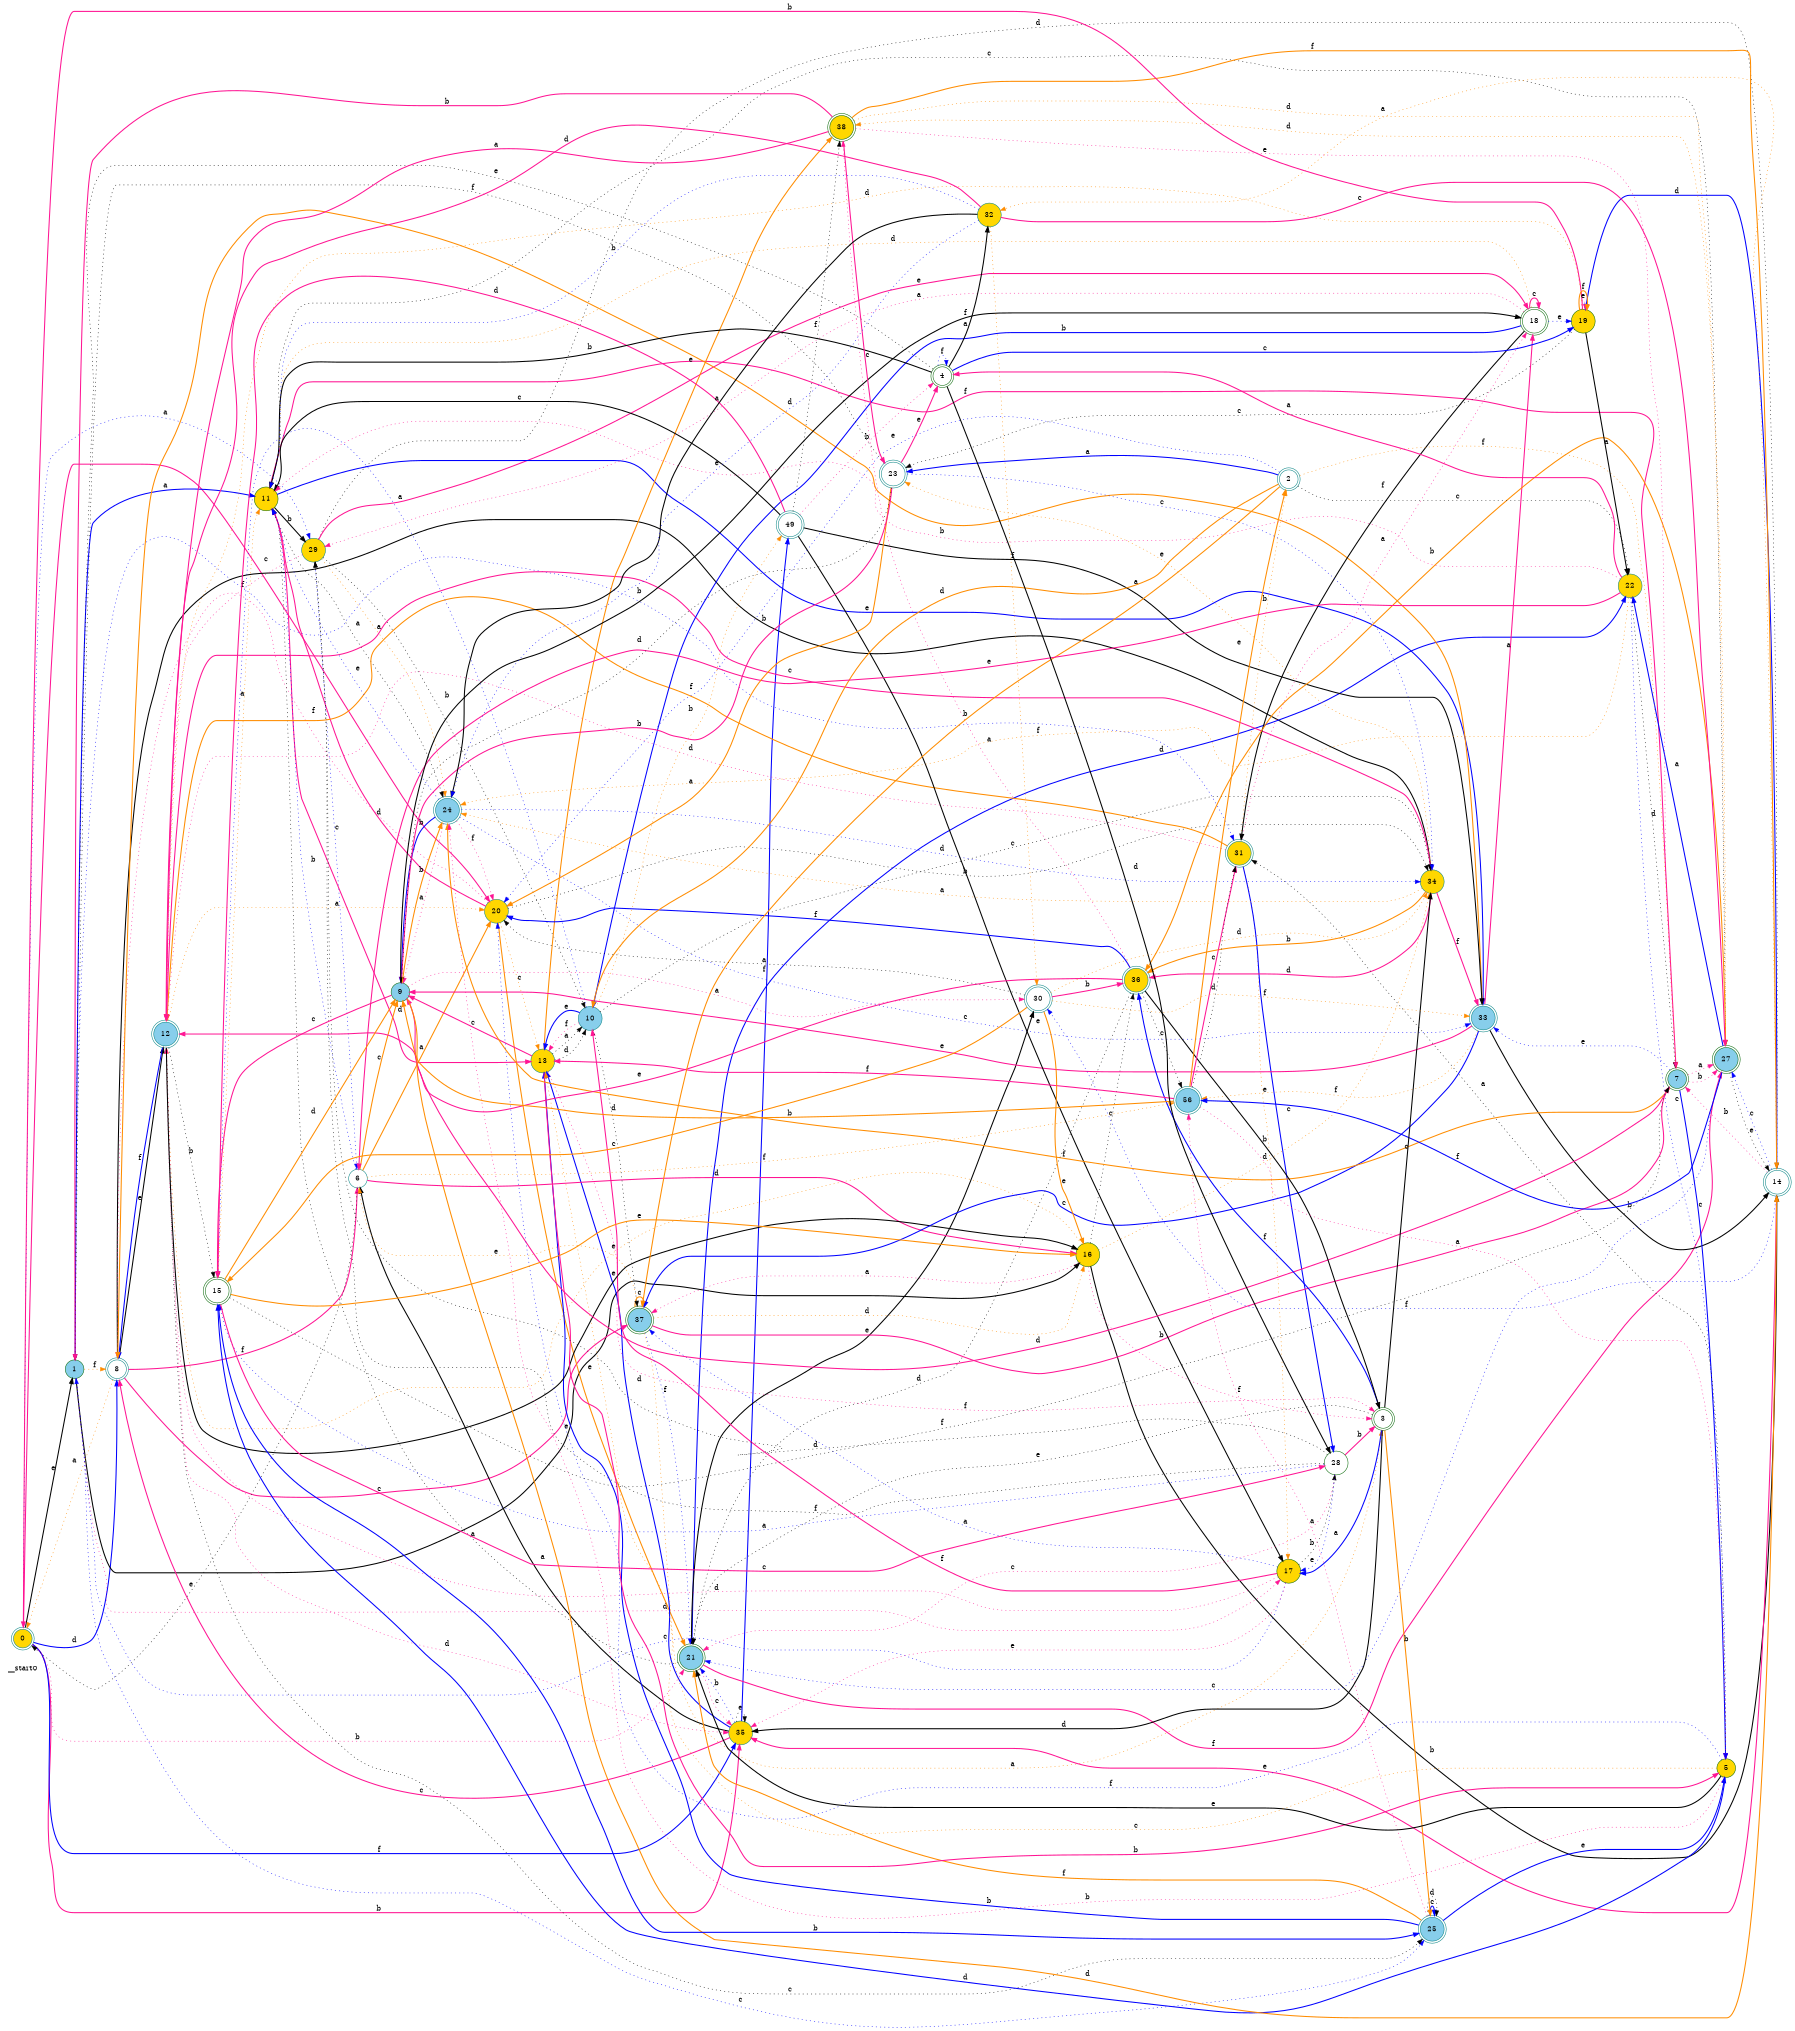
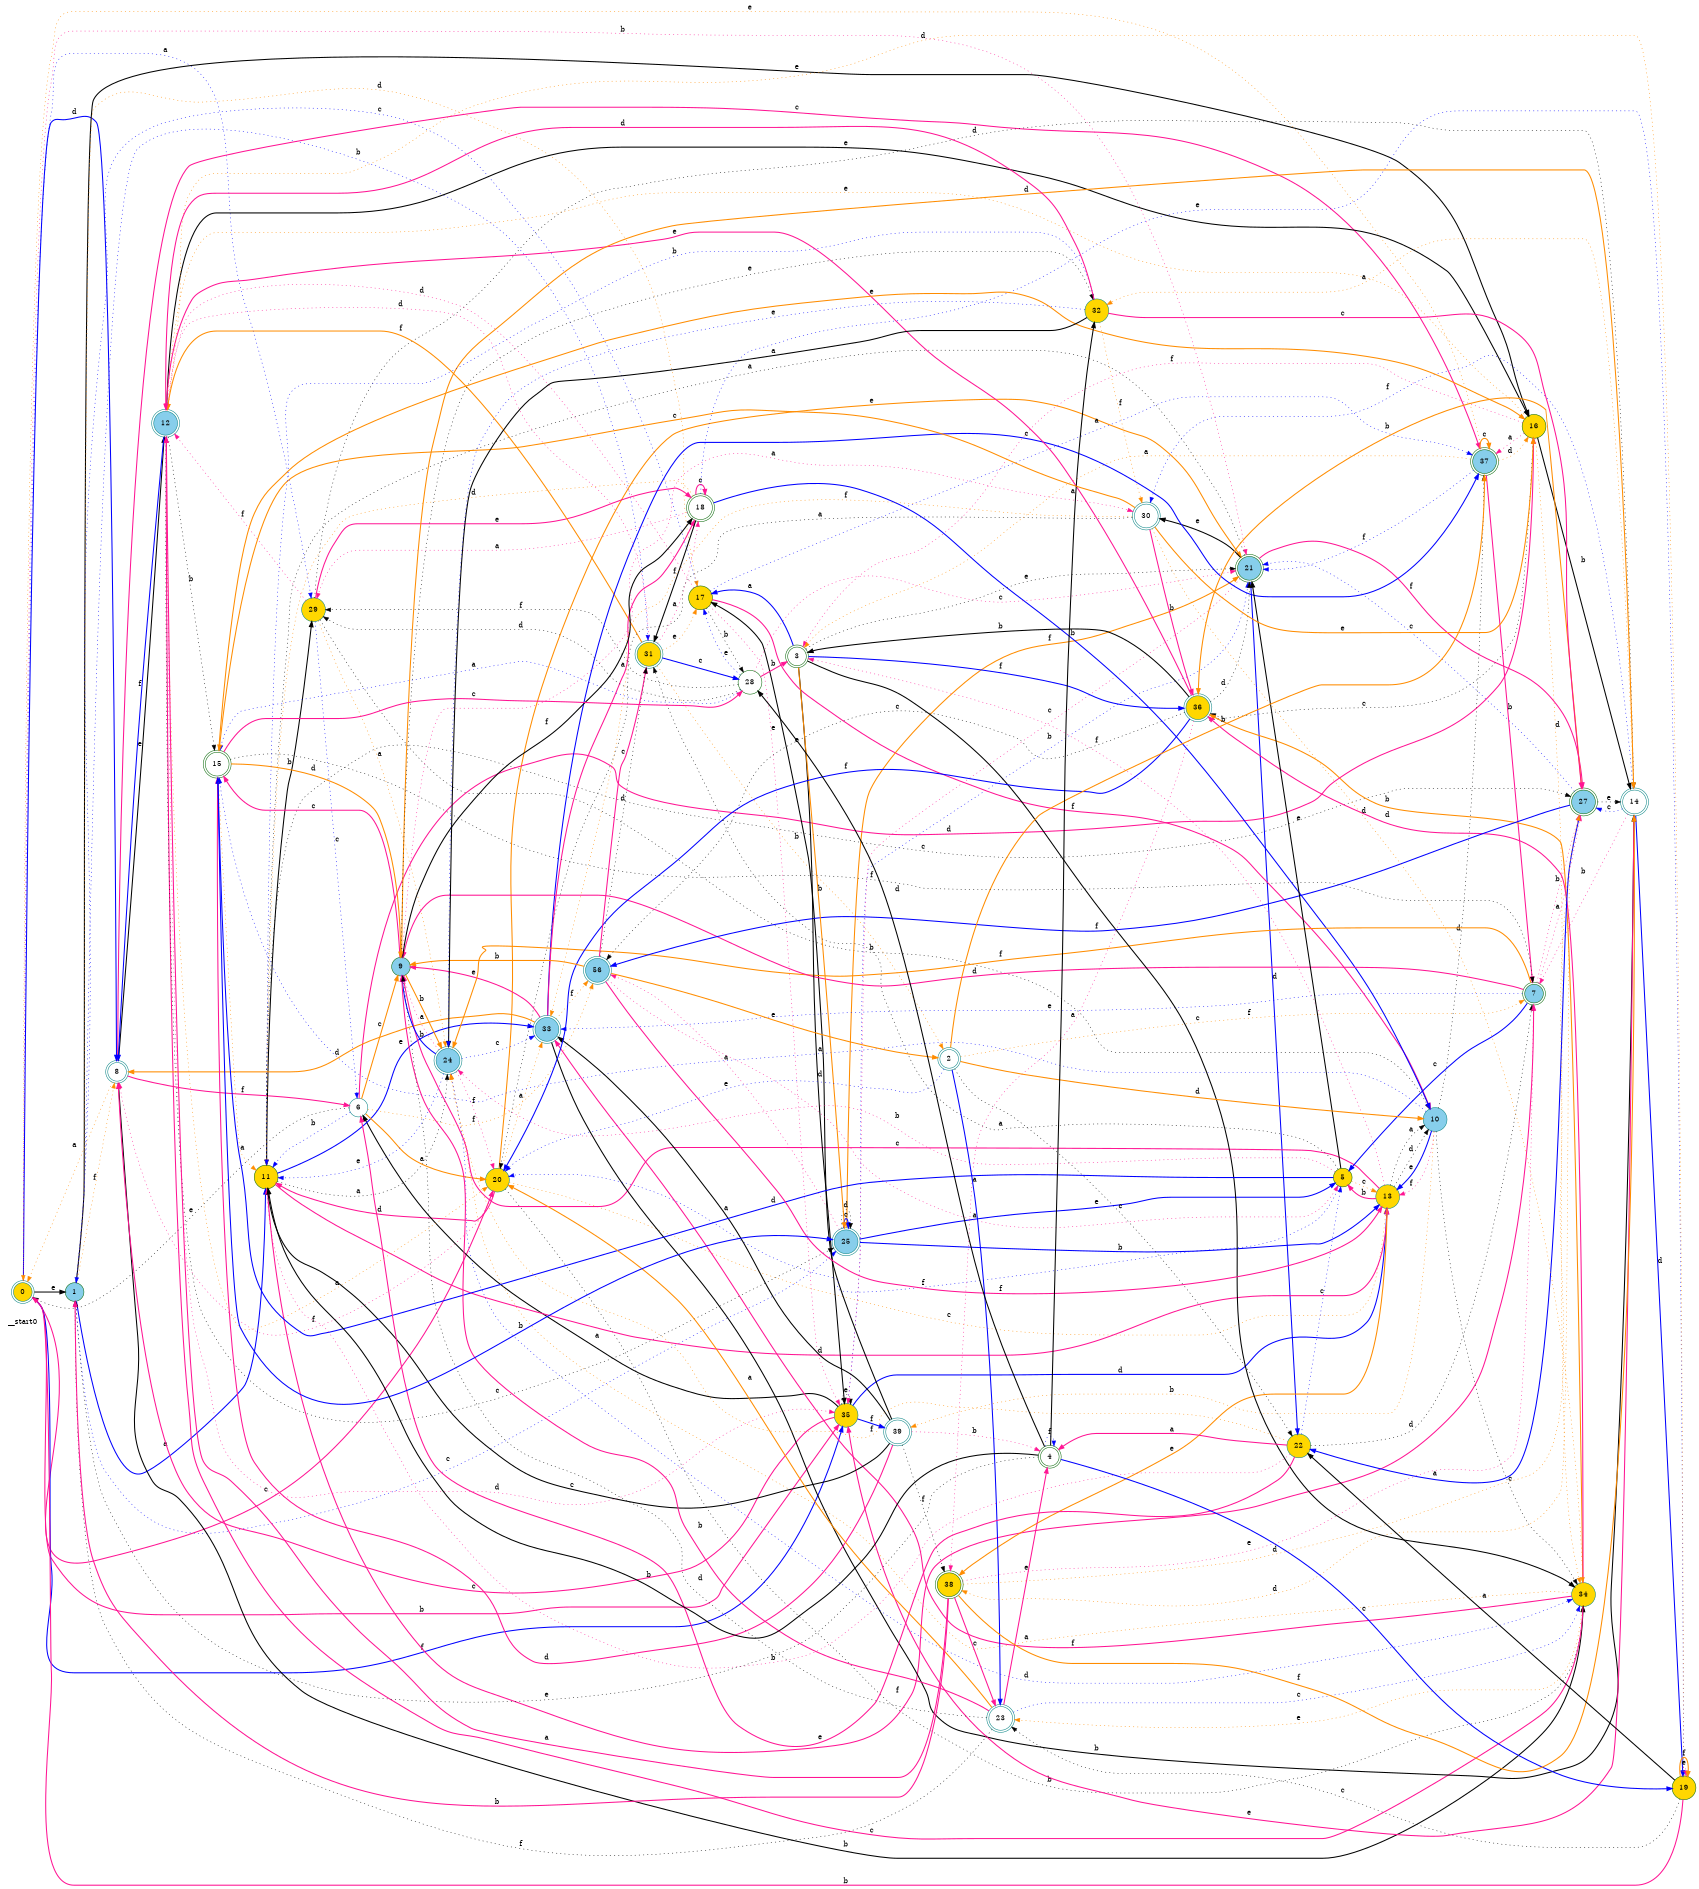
edge "9" -> "32": added, label "e"
node "49": label "49" -> "39"
edge "20" -> "33": added, label "a"
edge "37" -> "6": now "37" -> "0"
edge "1" -> "17": color deeppink -> darkorange
